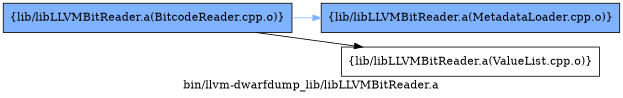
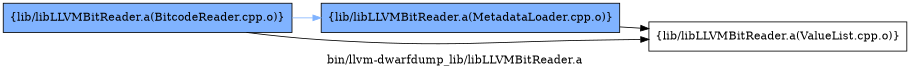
edge "{lib/libLLVMBitReader.a(MetadataLoader.cpp.o)}" -> "{lib/libLLVMBitReader.a(ValueList.cpp.o)}": added
